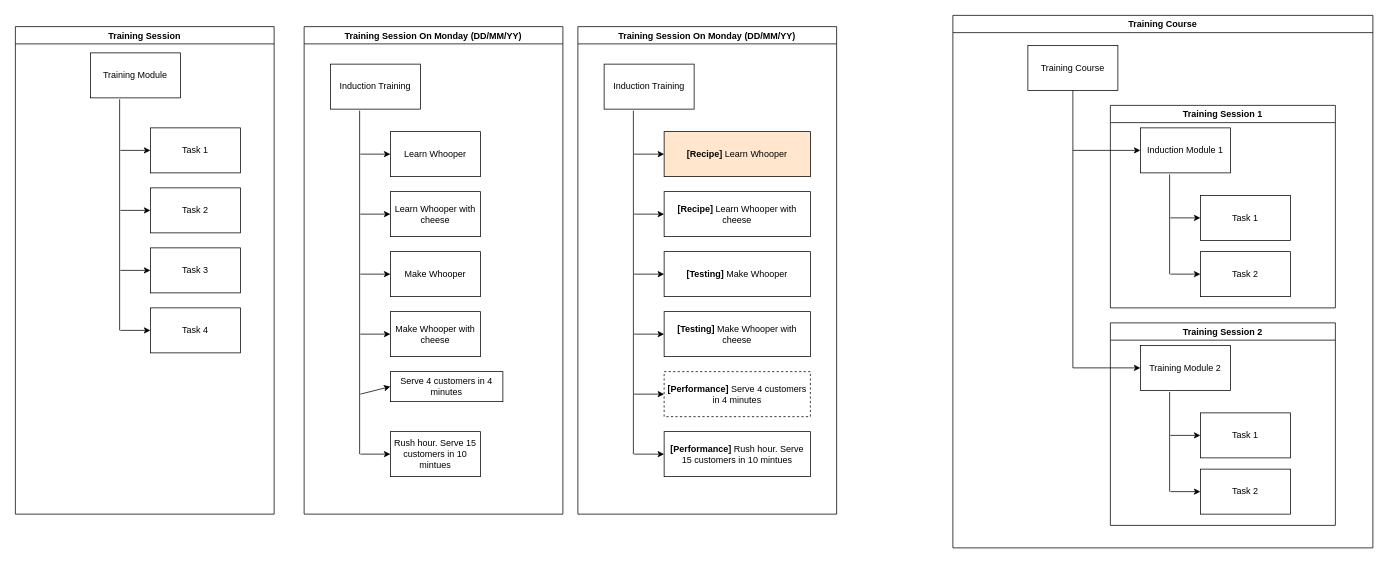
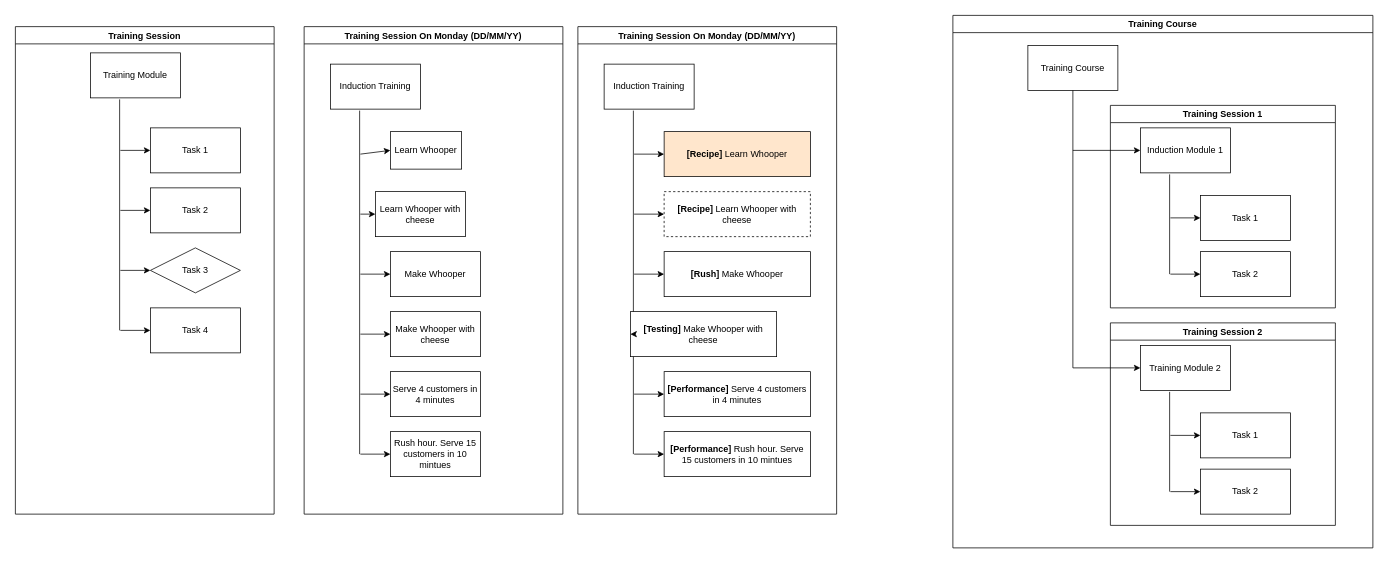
node "Learn Whooper": size 90x45 -> 71x38
node "Learn Whooper with cheese": moved (435, 214) -> (420, 214)
node "[Recipe] Learn Whooper with cheese": style solid -> dashed
node "Task 3": shape rectangle -> diamond
node "[Testing] Make Whooper": label "[Testing] Make Whooper" -> "[Rush] Make Whooper"
node "[Testing] Make Whooper with cheese": moved (737, 334) -> (704, 334)
node "Serve 4 customers in 4 minutes": size 113x30 -> 90x45
node "[Performance] Serve 4 customers in 4 minutes": style dashed -> solid
